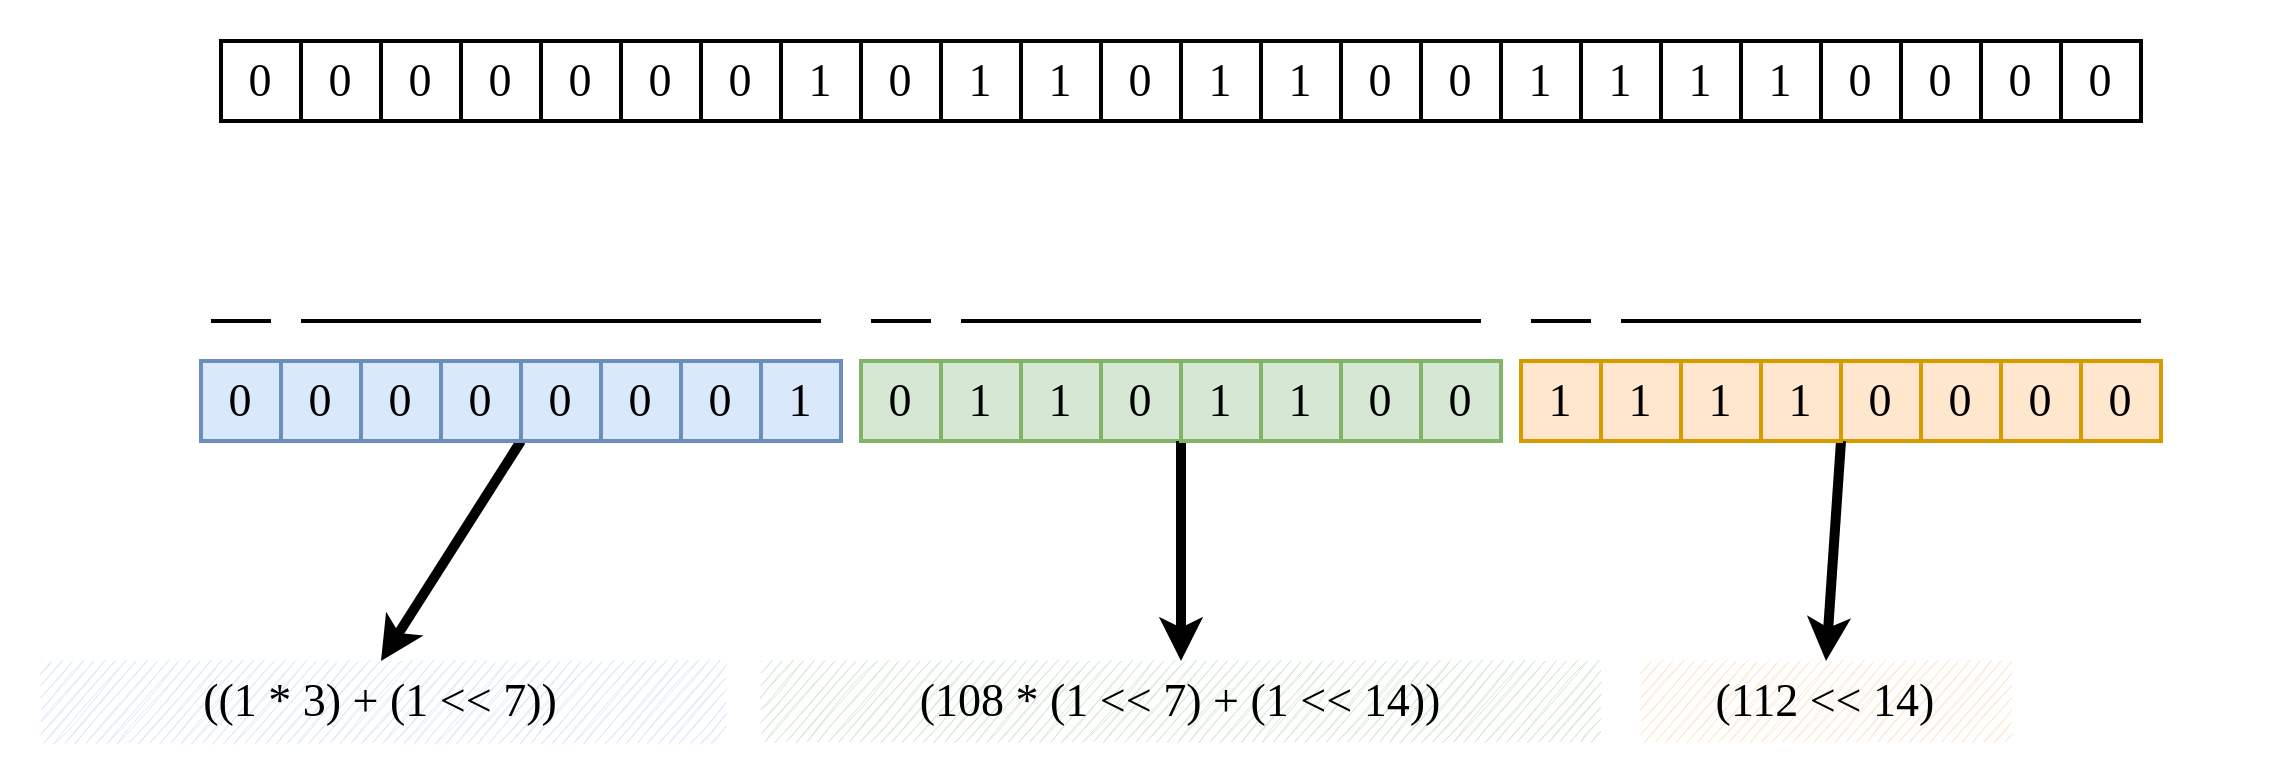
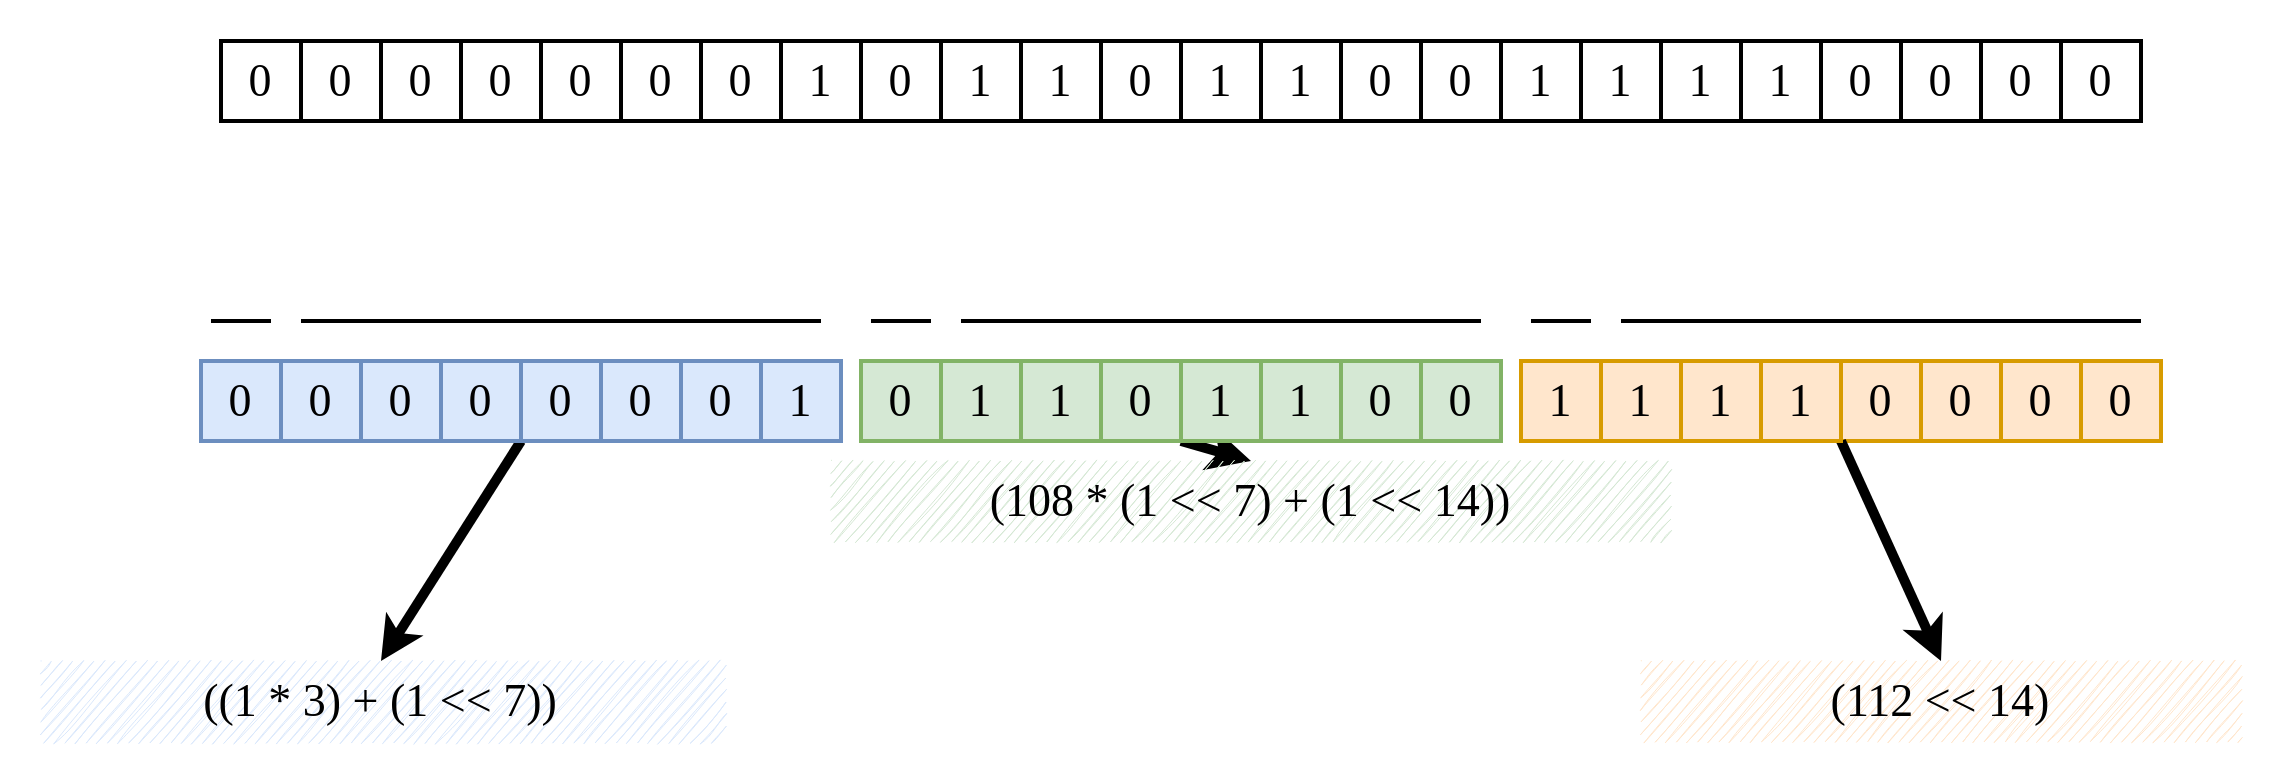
node "(108 * (1 << 7) + (1 << 14))": moved (1181, 701) -> (1251, 501)
node "(112 << 14)": size 370x80 -> 600x80
